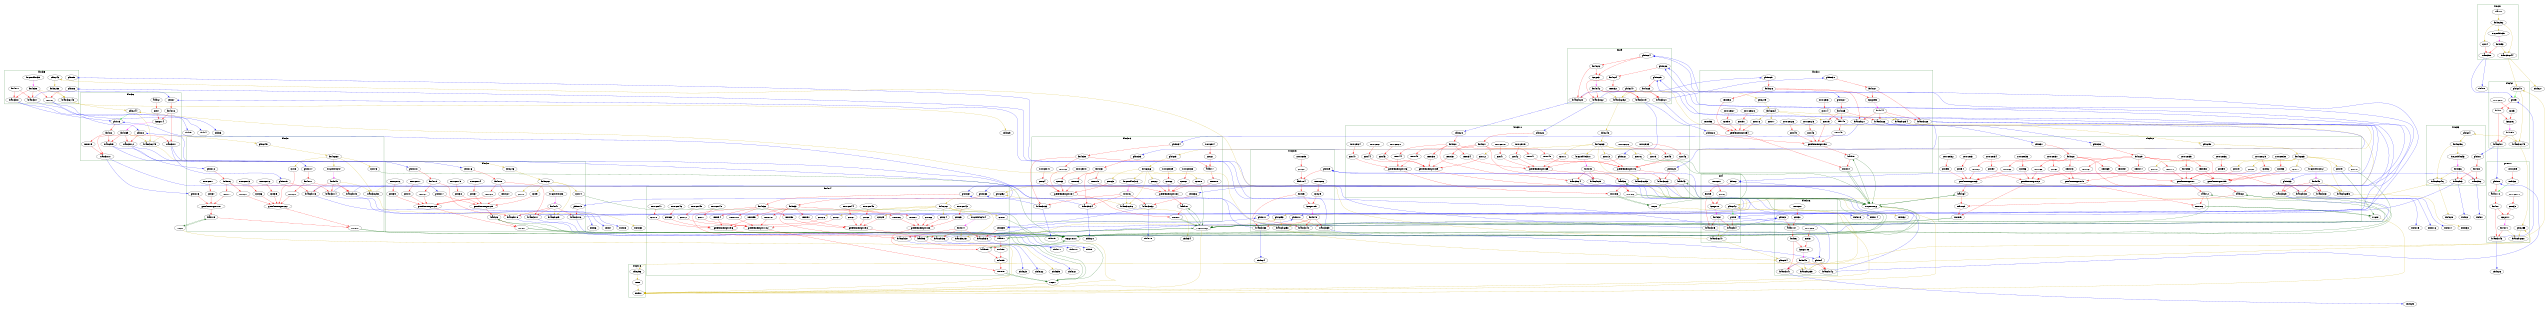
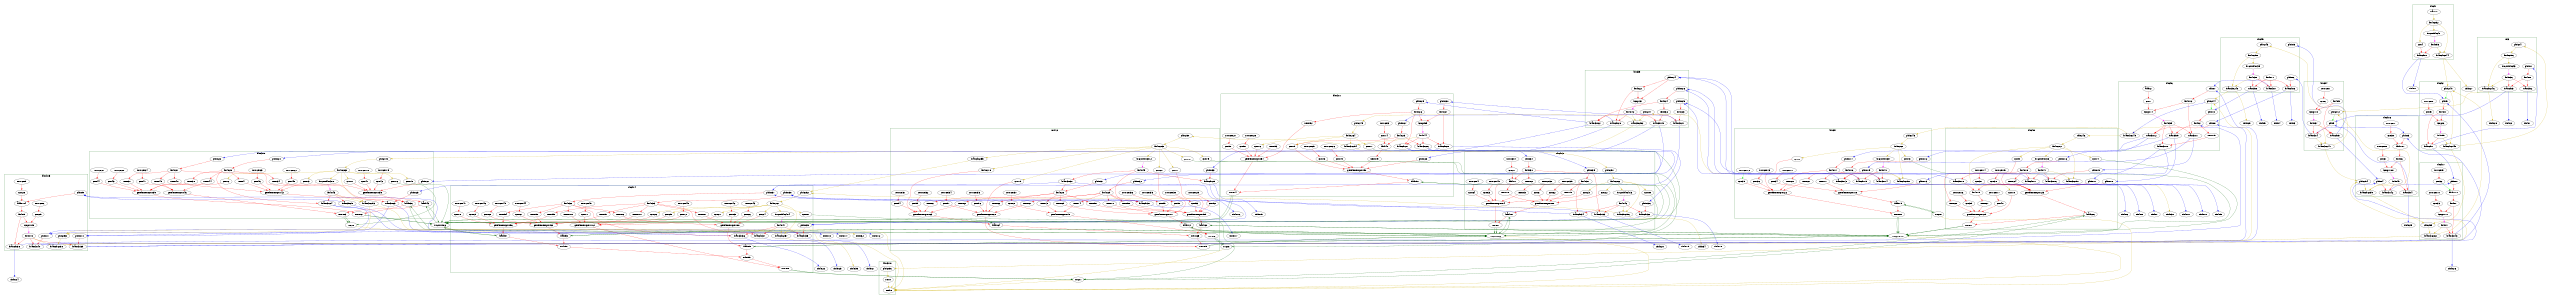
cluster "tmp9": label "tmp9" -> "block9"
edge "forkC_58" -> "brCst_block5": added
node "sext_6": label "sext_6" -> "branch_6"
edge "phiC_44" -> "branchC_49": color gold3 -> blue
cluster "block3": label "block3" -> "ret3"
cluster "block12": label "block12" -> "mul12"
edge "branch_38" -> "phi_13": now "branch_38" -> "fork_2"
cluster "prev17": label "prev17" -> "block17"
node "cst_18": label "cst_18" -> "forkC_18"
node "fork_58": label "fork_58" -> "cst_58"
edge "fork_21" -> "branch_25": now "fork_21" -> "load_36"
cluster "cst4": label "cst4" -> "block4"
node "phi_n2": removed
node "end_32": label "end_32" -> "cst_32"
edge "fork_45" -> "branchC_55": removed
edge "fork_28" -> "branch_30": reversed
edge "source_12" -> "cst_35": color red -> green
cluster "fork14": label "fork14" -> "block14"
node "end_9": label "end_9" -> "fork_9"
node "source_43": added
edge "fork_19" -> "branch_18": reversed
edge "cst_77" -> "MC_U_tmp": added
node "sink_33": removed
node "sink_12": added
